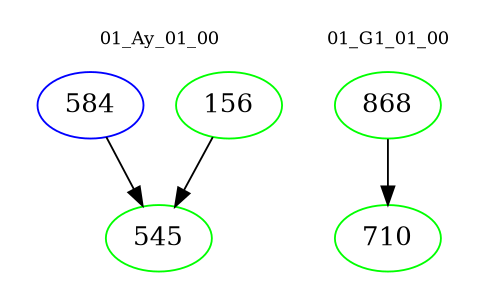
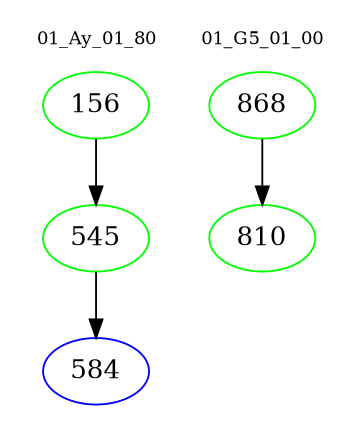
cluster "01_Ay_01_00": label "01_Ay_01_00" -> "01_Ay_01_80"
cluster "01_G1_01_00": label "01_G1_01_00" -> "01_G5_01_00"
edge "584" -> "545": reversed
node "710": label "710" -> "810"
